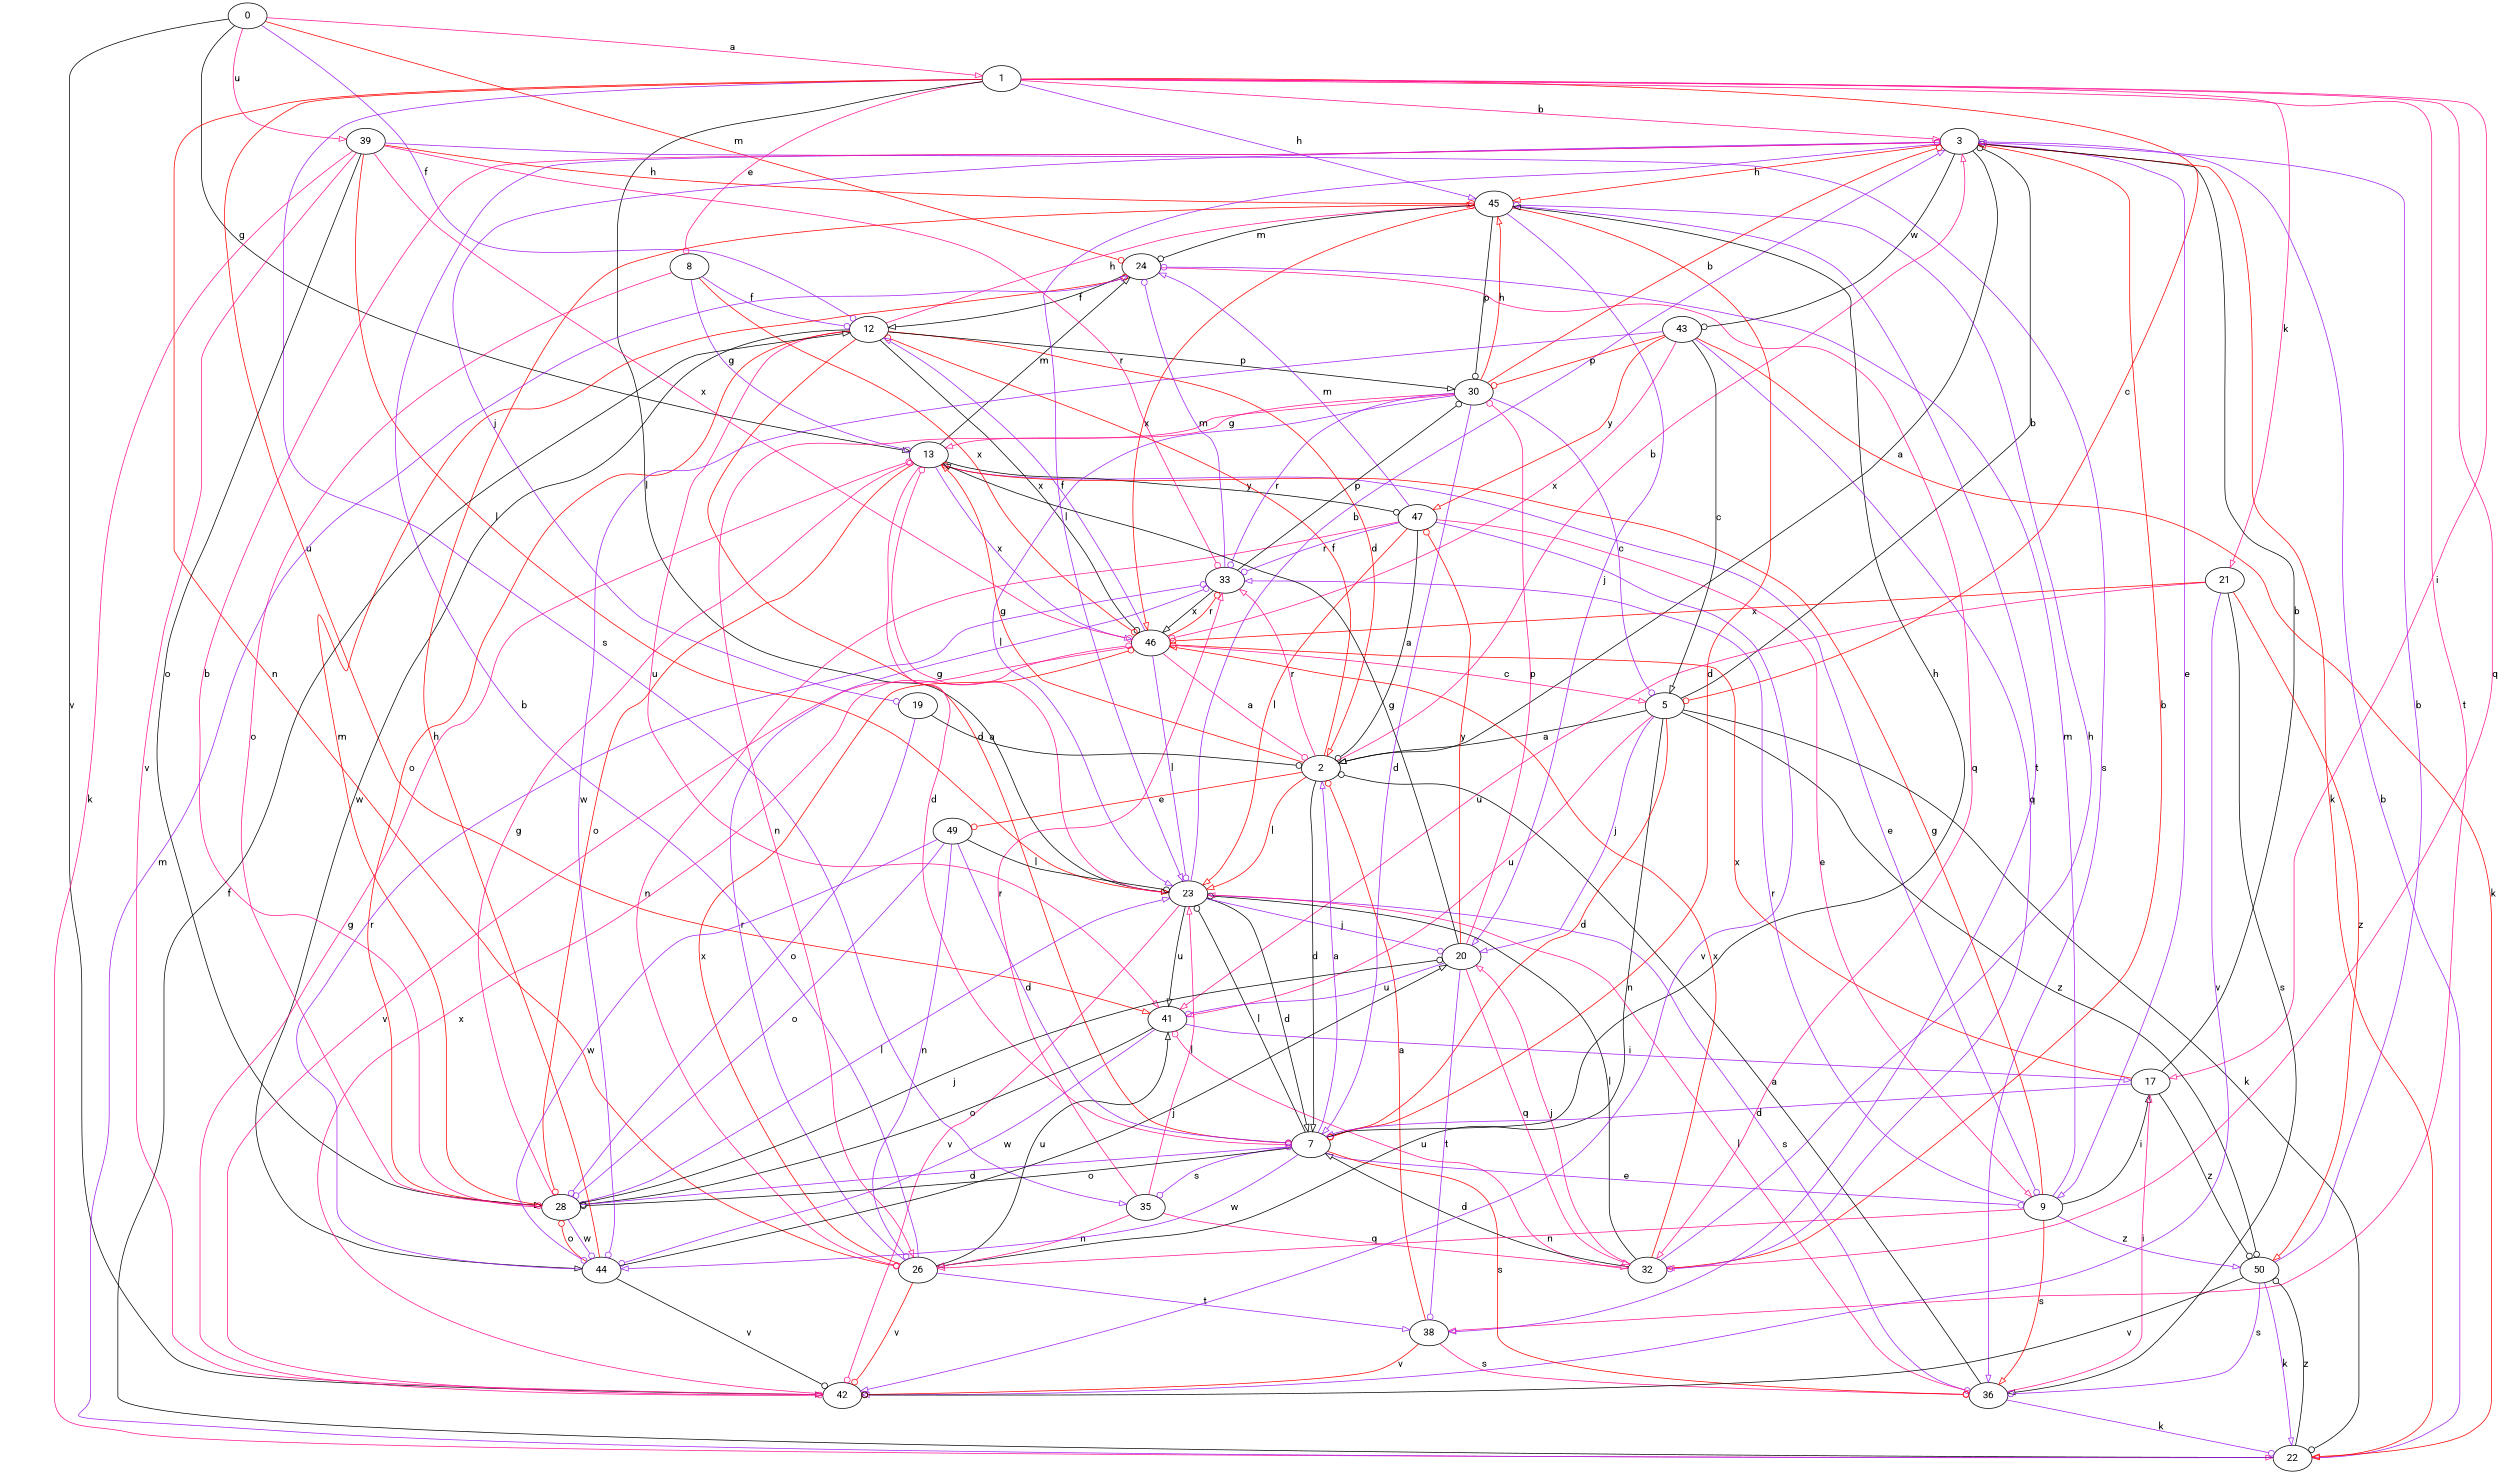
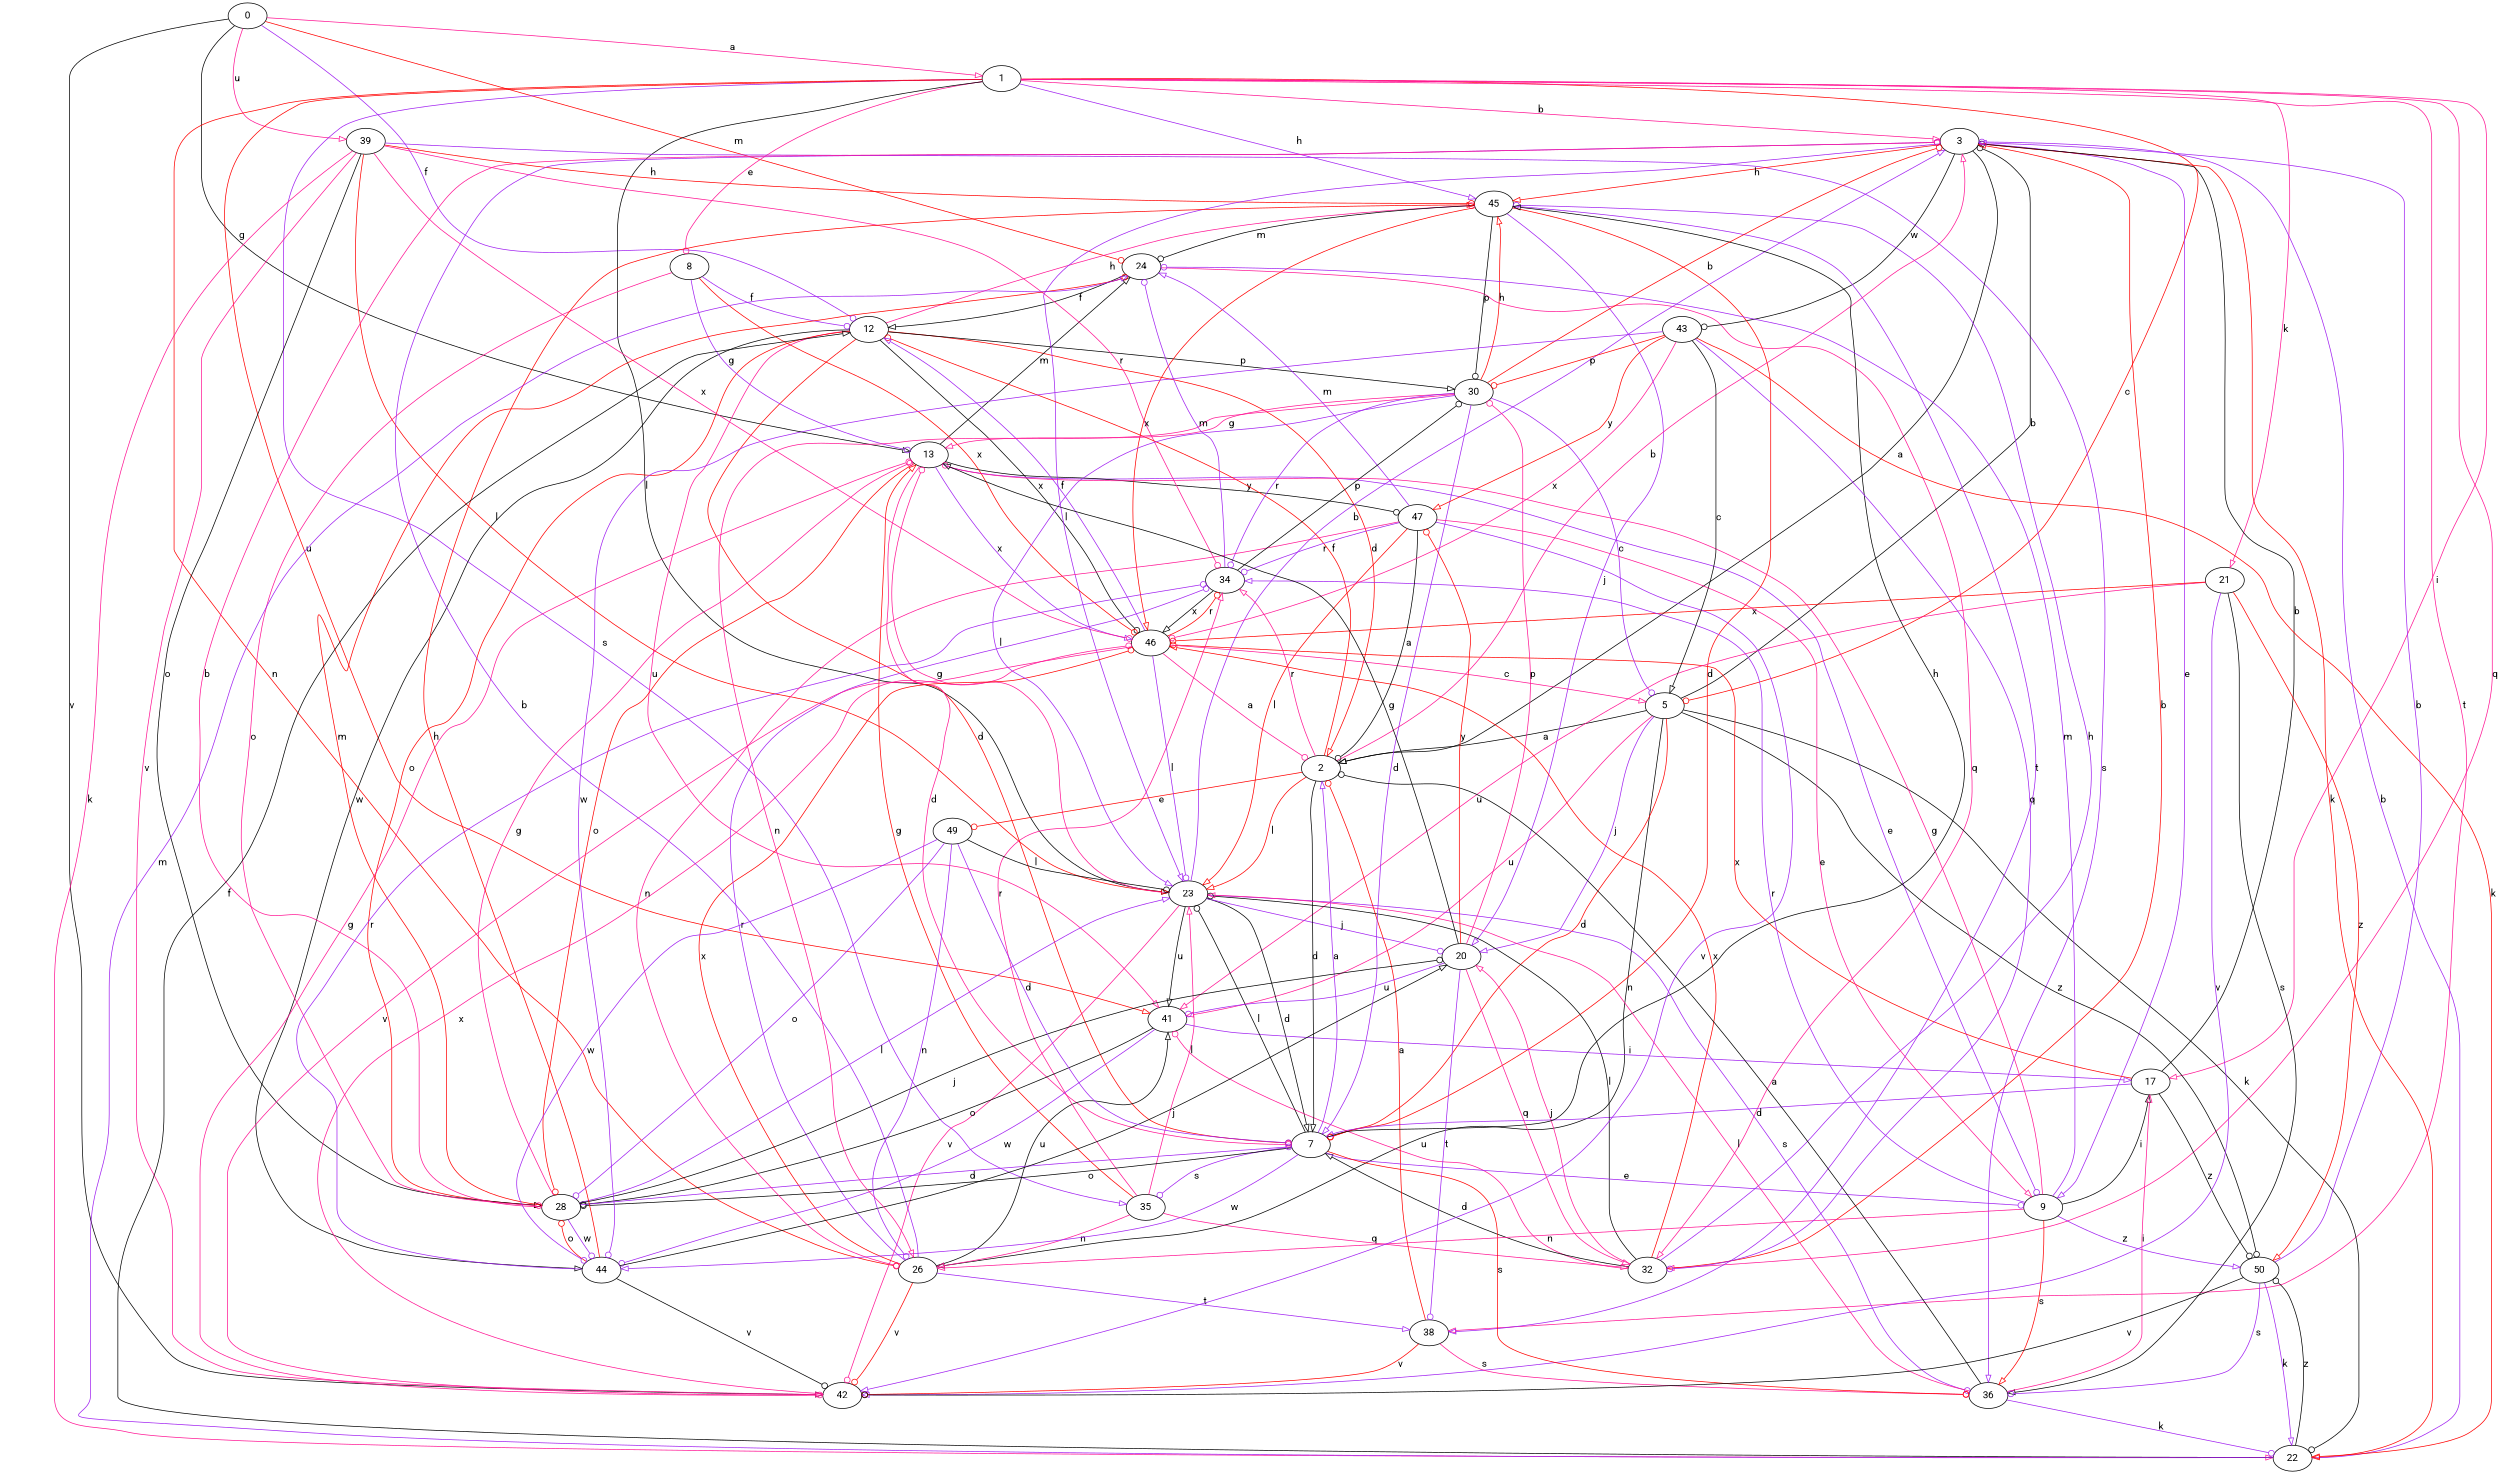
edge "9" -> "13": color red -> deeppink
node "33": label "33" -> "34"
edge "2" -> "13": now "35" -> "13"
node "19": removed
